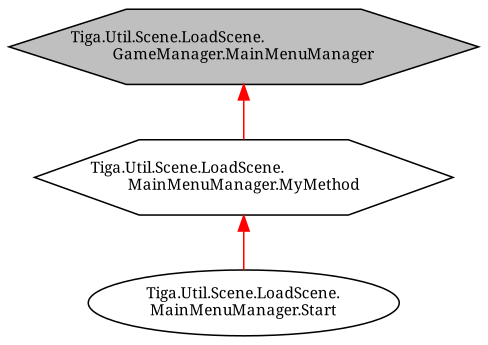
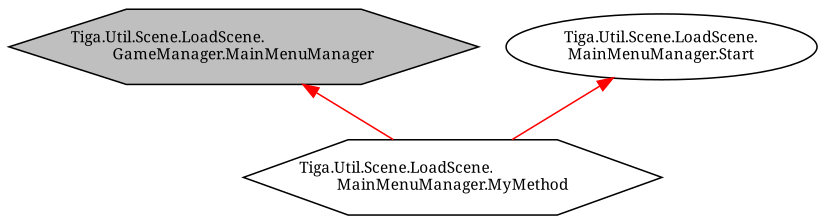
edge "Tiga.Util.Scene.LoadScene. MainMenuManager.Start" -> "Tiga.Util.Scene.LoadScene. MainMenuManager.MyMethod": reversed
